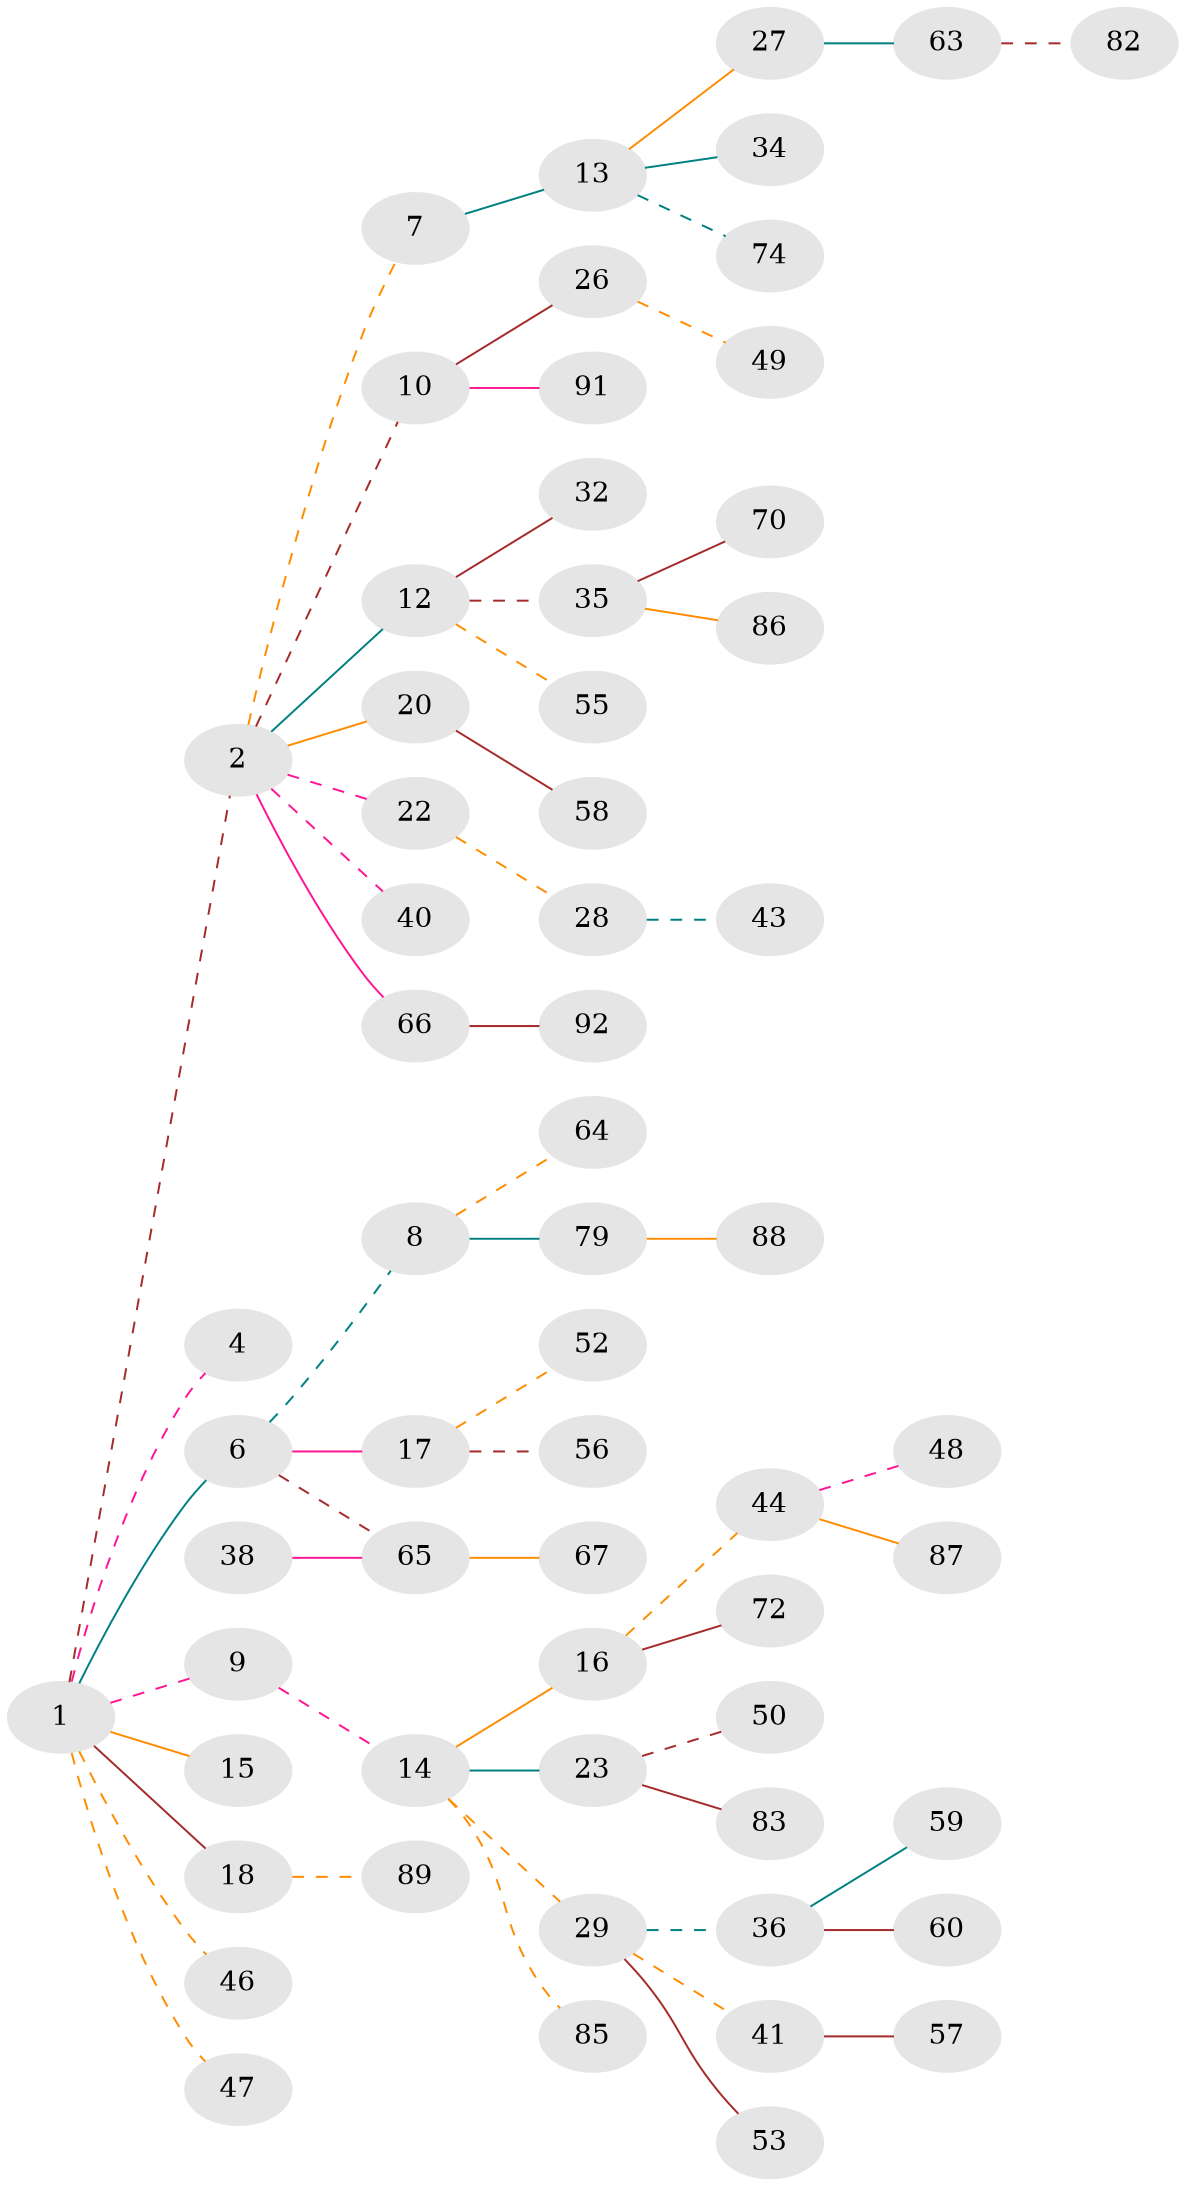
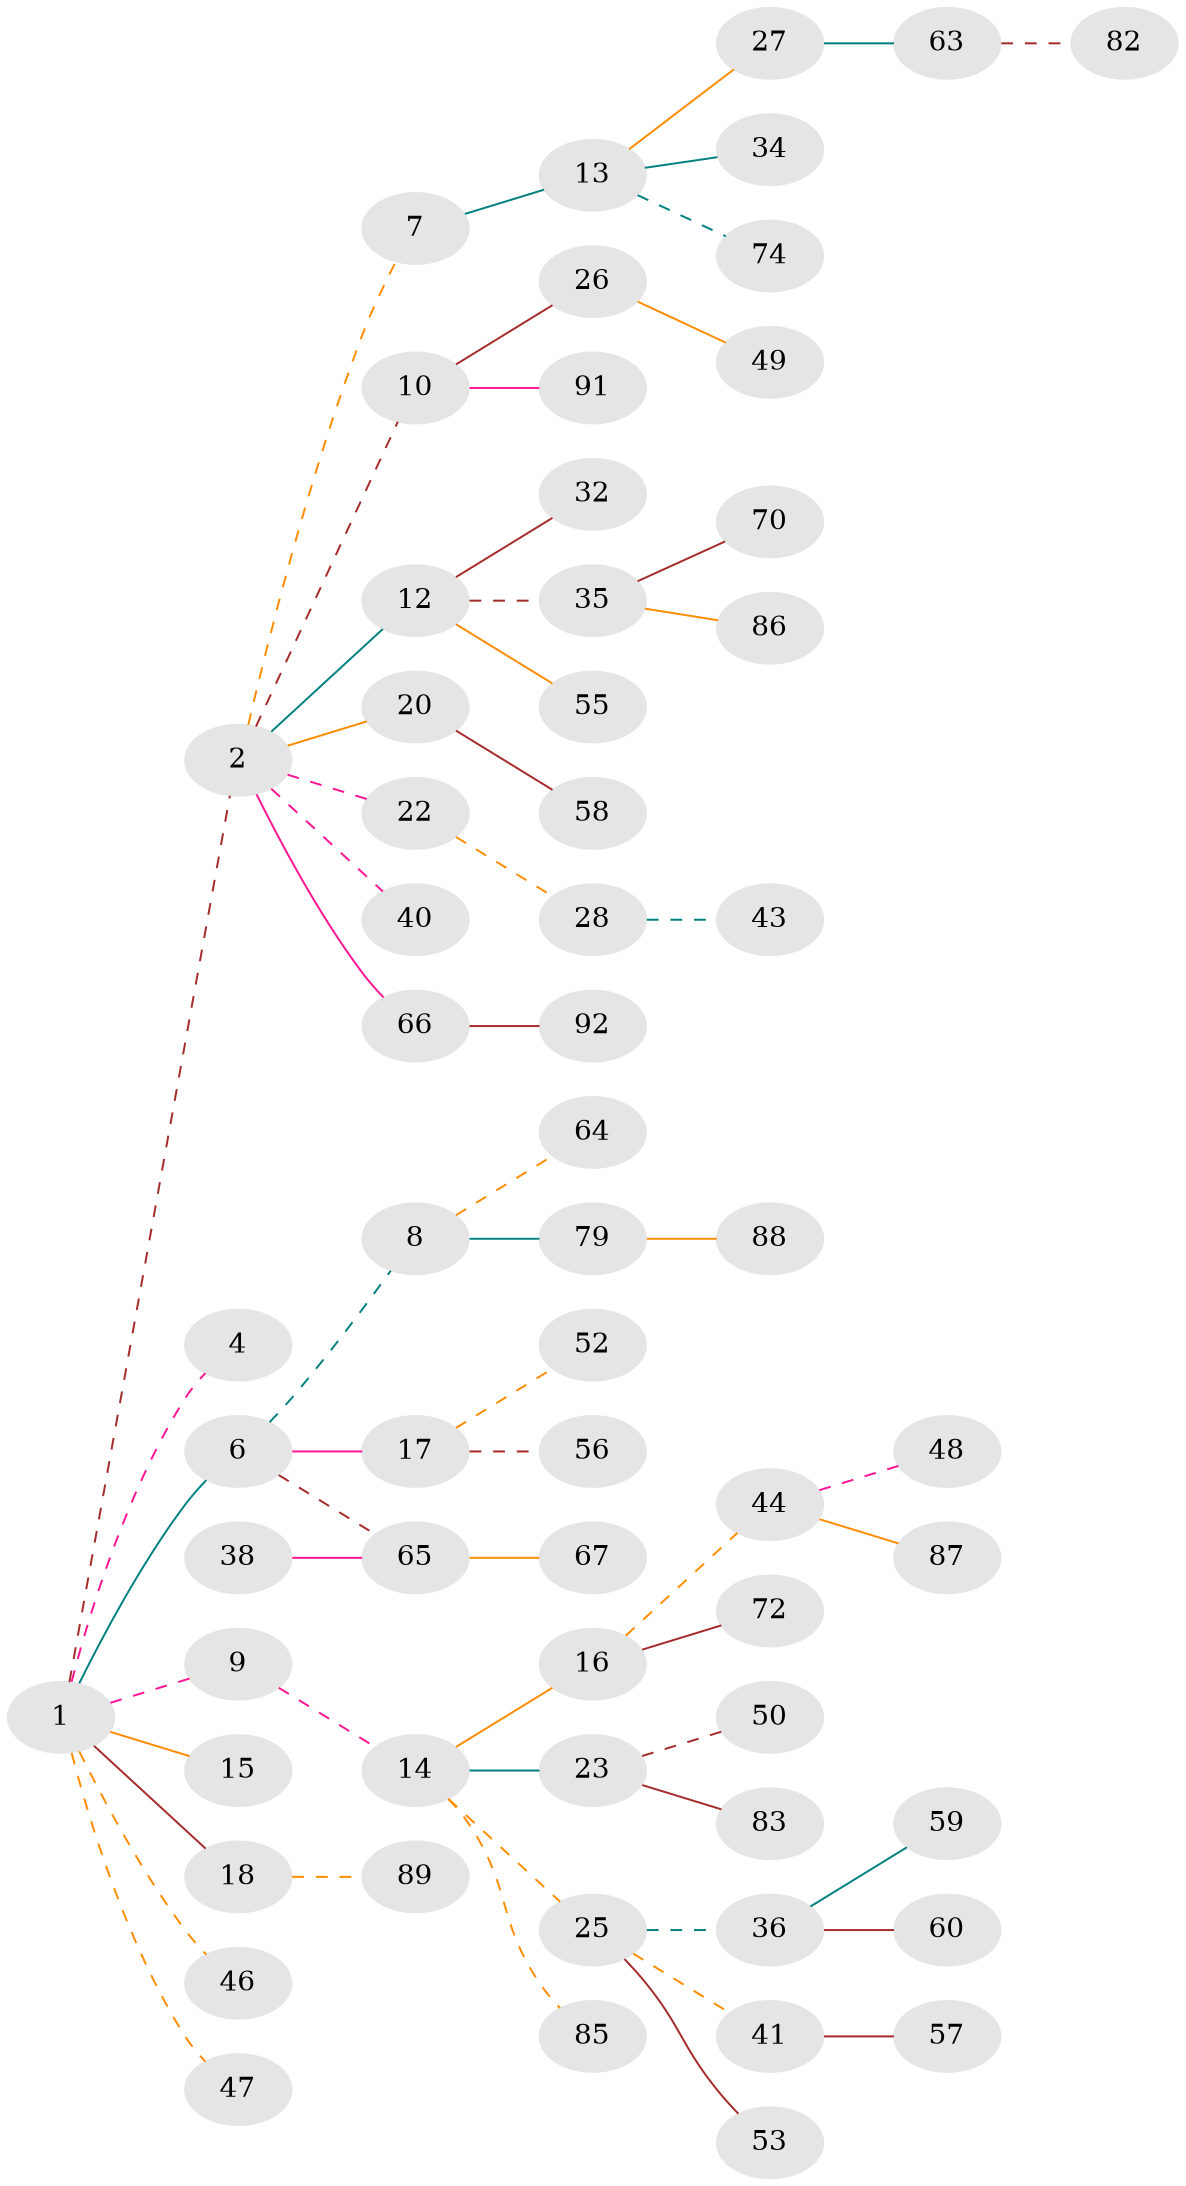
edge "26" -- "49": style dashed -> solid
edge "12" -- "55": style dashed -> solid
node "29": label "29" -> "25"
